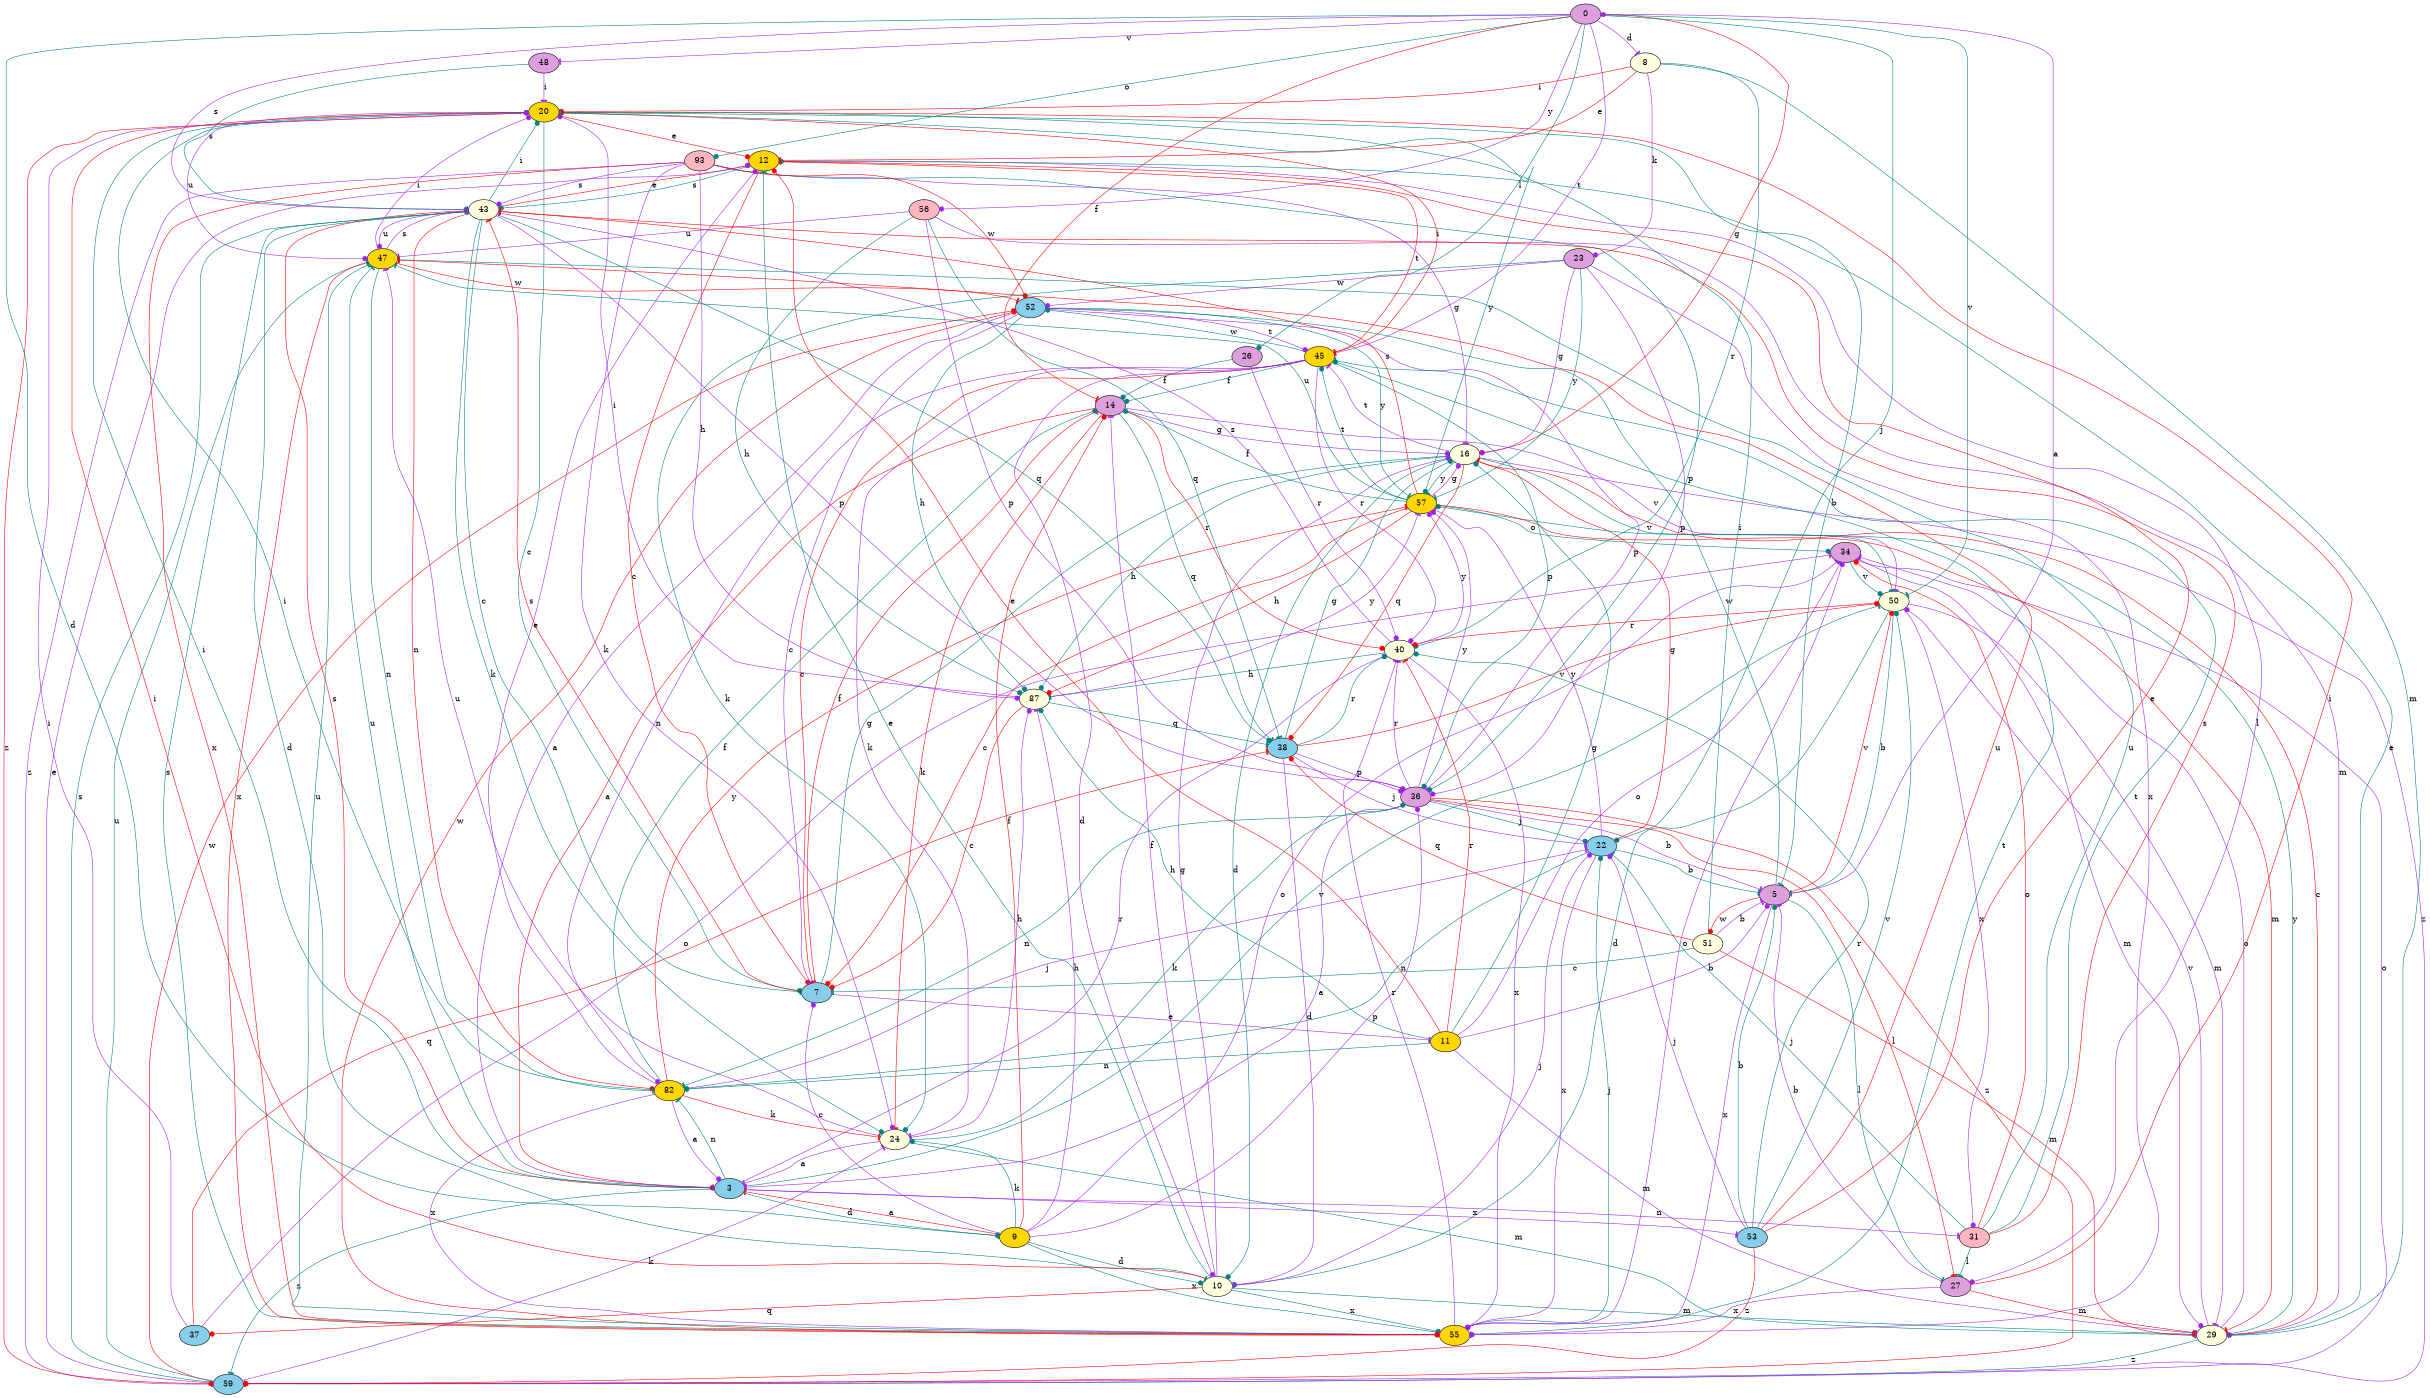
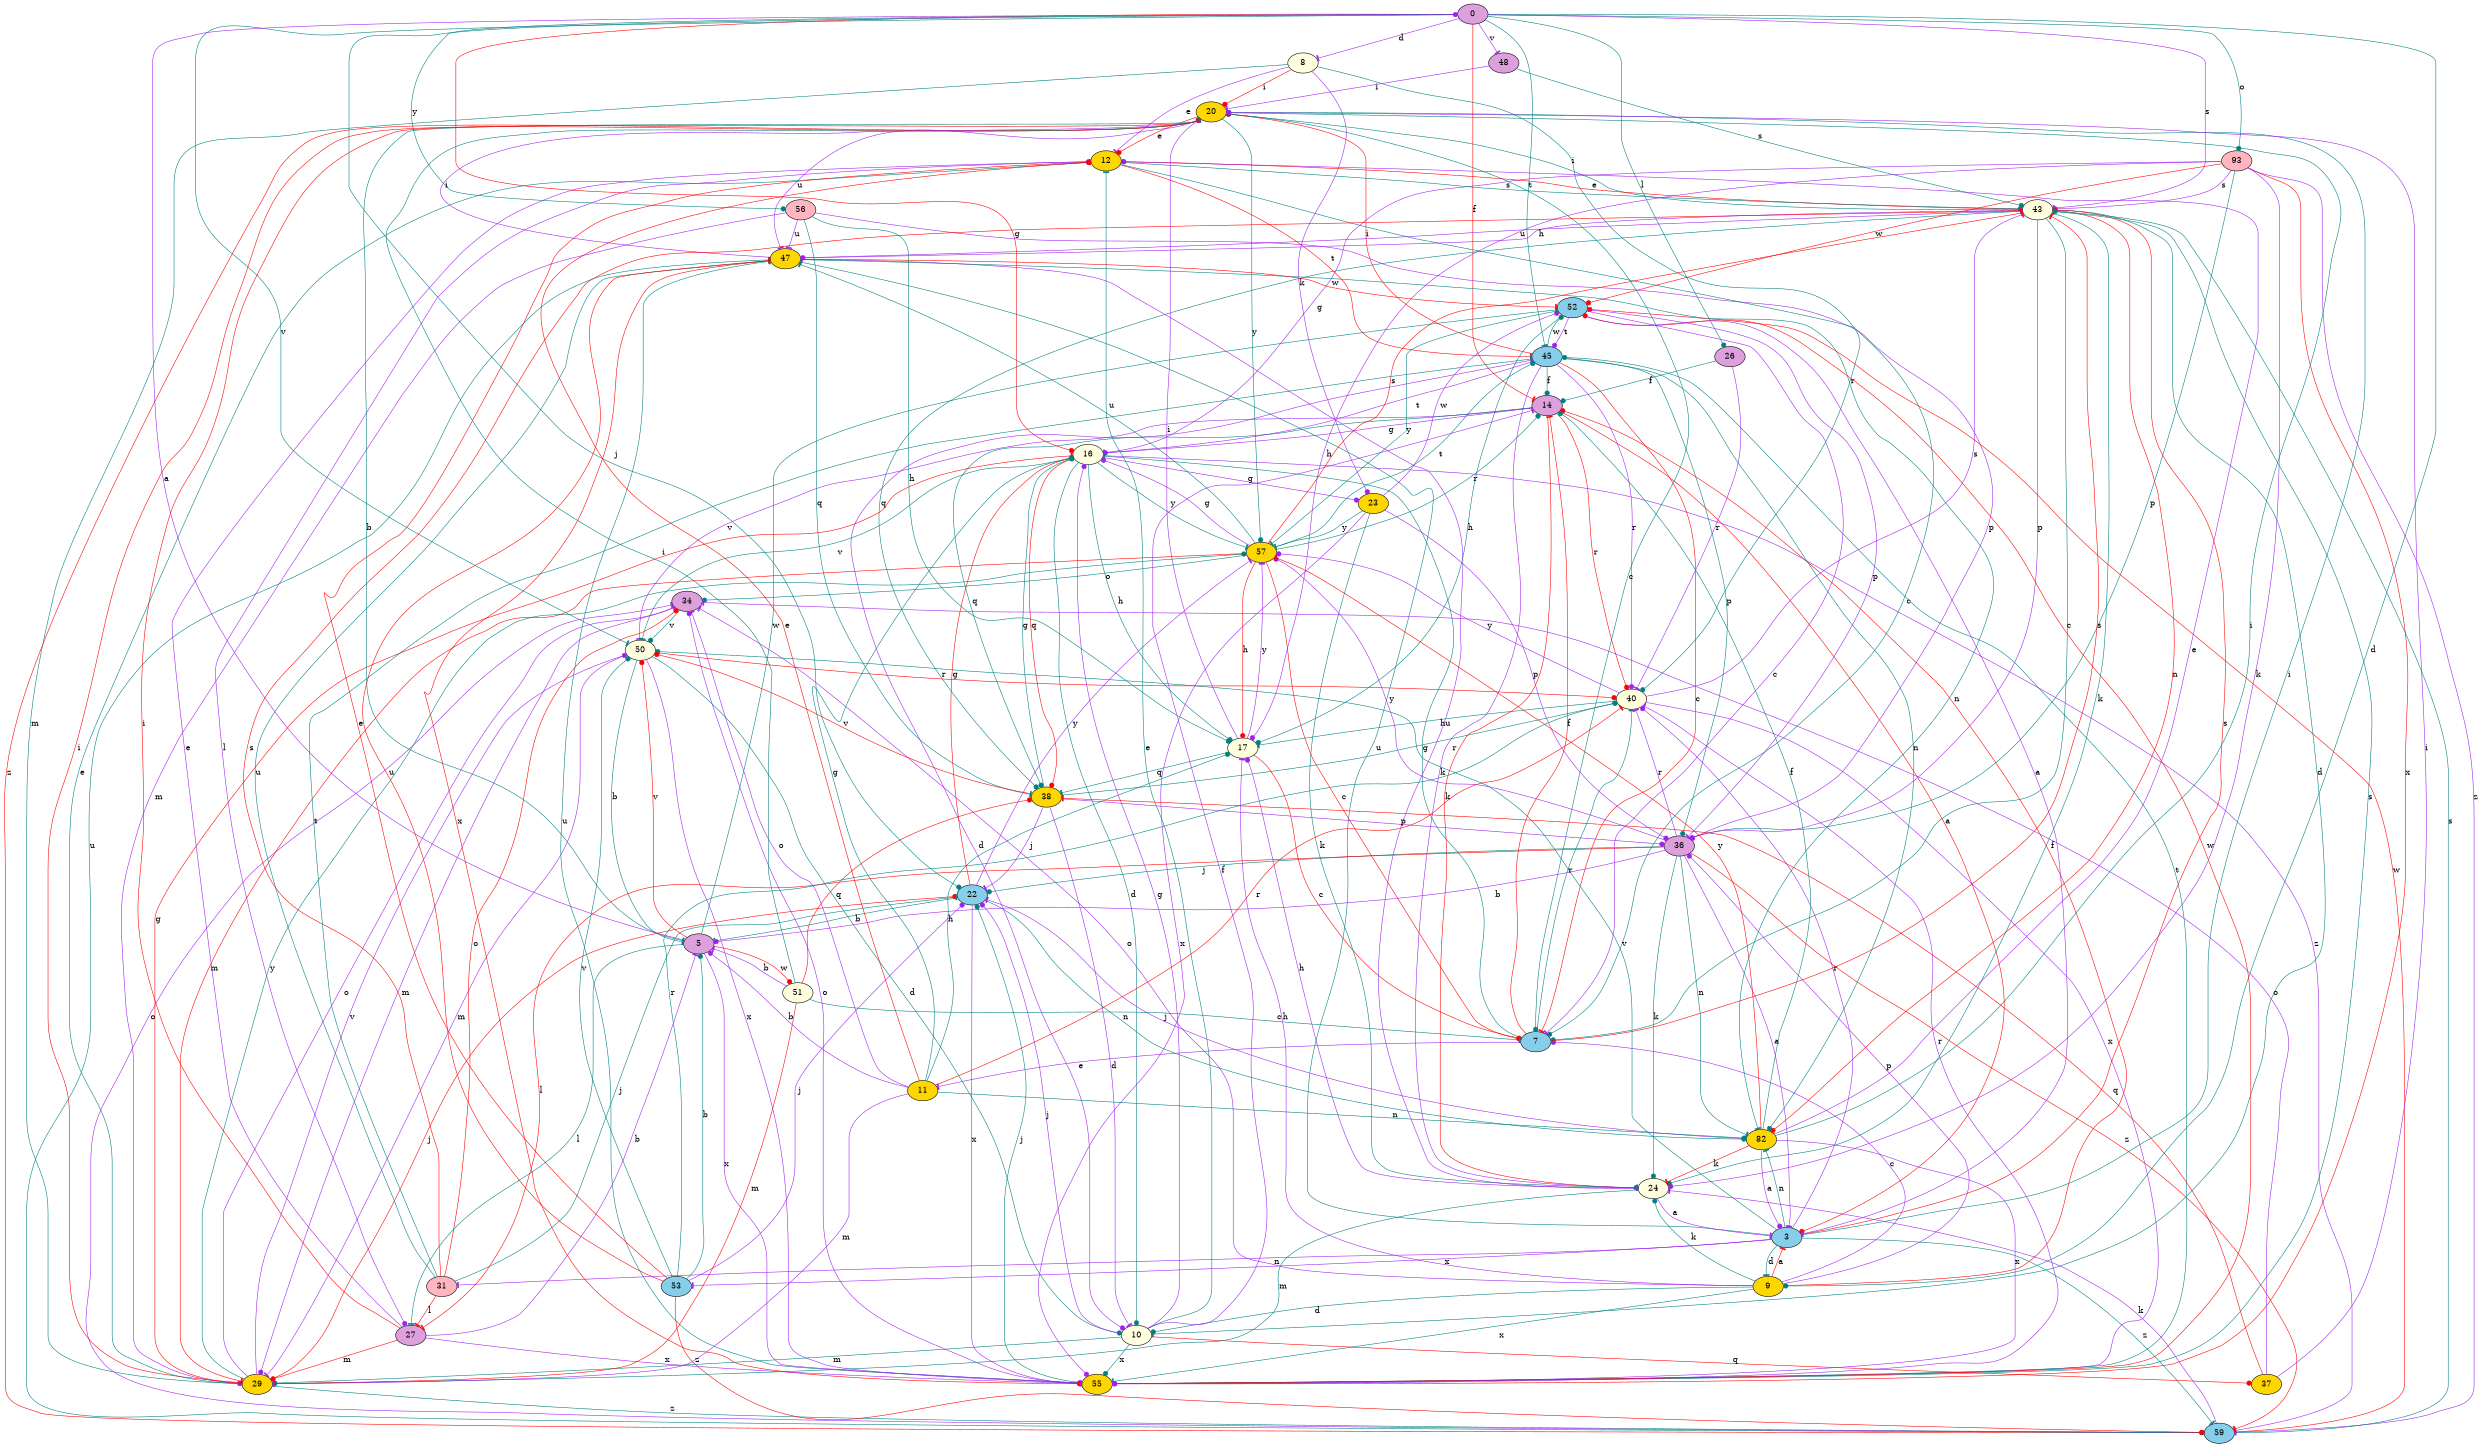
edge "20" -> "47": arrowhead dot -> tee
edge "8" -> "12": color red -> purple
edge "0" -> "56": color purple -> teal
edge "47" -> "43": label "s" -> "h"
edge "0" -> "45": color purple -> teal
node "23": fillcolor plum -> gold
node "45": fillcolor gold -> skyblue
edge "23" -> "16": reversed
edge "57" -> "14": label "f" -> "r"
edge "26" -> "40": arrowhead dot -> tee
edge "45" -> "82": color purple -> teal
edge "14" -> "38": arrowhead tee -> dot
edge "12" -> "7": color red -> teal
edge "59" -> "12": now "27" -> "12"
edge "43" -> "7": arrowhead tee -> dot
node "87": label "87" -> "17"
node "38": fillcolor skyblue -> gold
edge "36" -> "5": arrowhead tee -> dot
edge "7" -> "40": added, label "r"
edge "10" -> "20": now "29" -> "20"
edge "29" -> "16": label "c" -> "g"
edge "3" -> "50": arrowhead tee -> dot
edge "50" -> "31": now "50" -> "55"
edge "24" -> "36": reversed
edge "29" -> "22": added, label "j"
edge "31" -> "27": color teal -> red
node "37": fillcolor skyblue -> gold
node "29": fillcolor lightyellow -> gold
